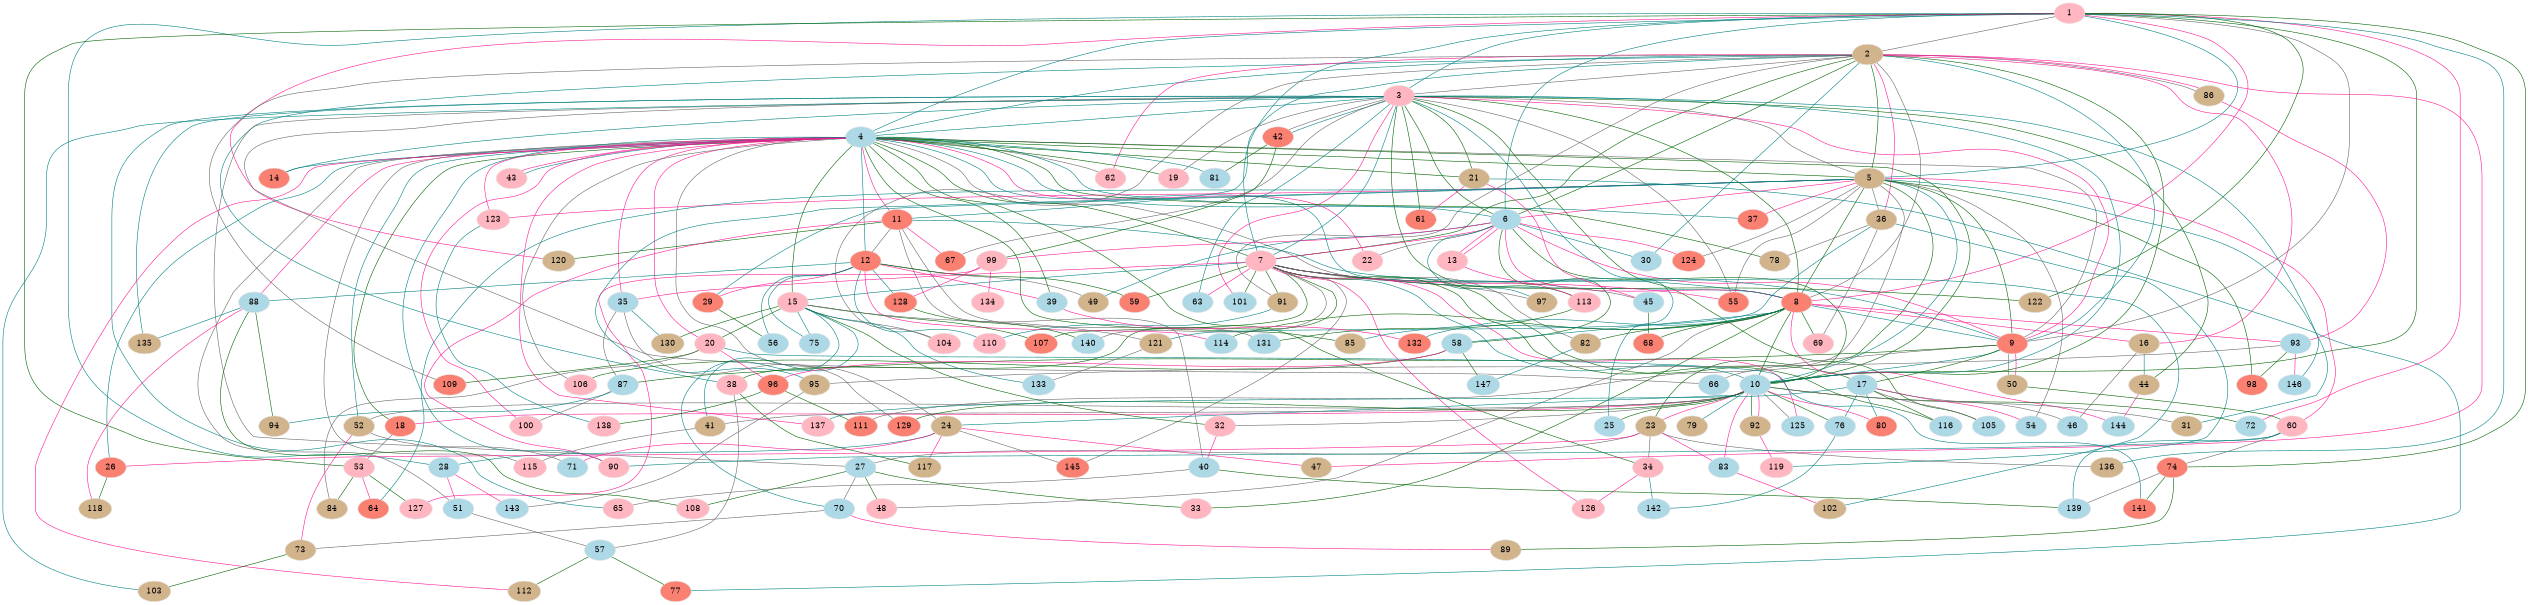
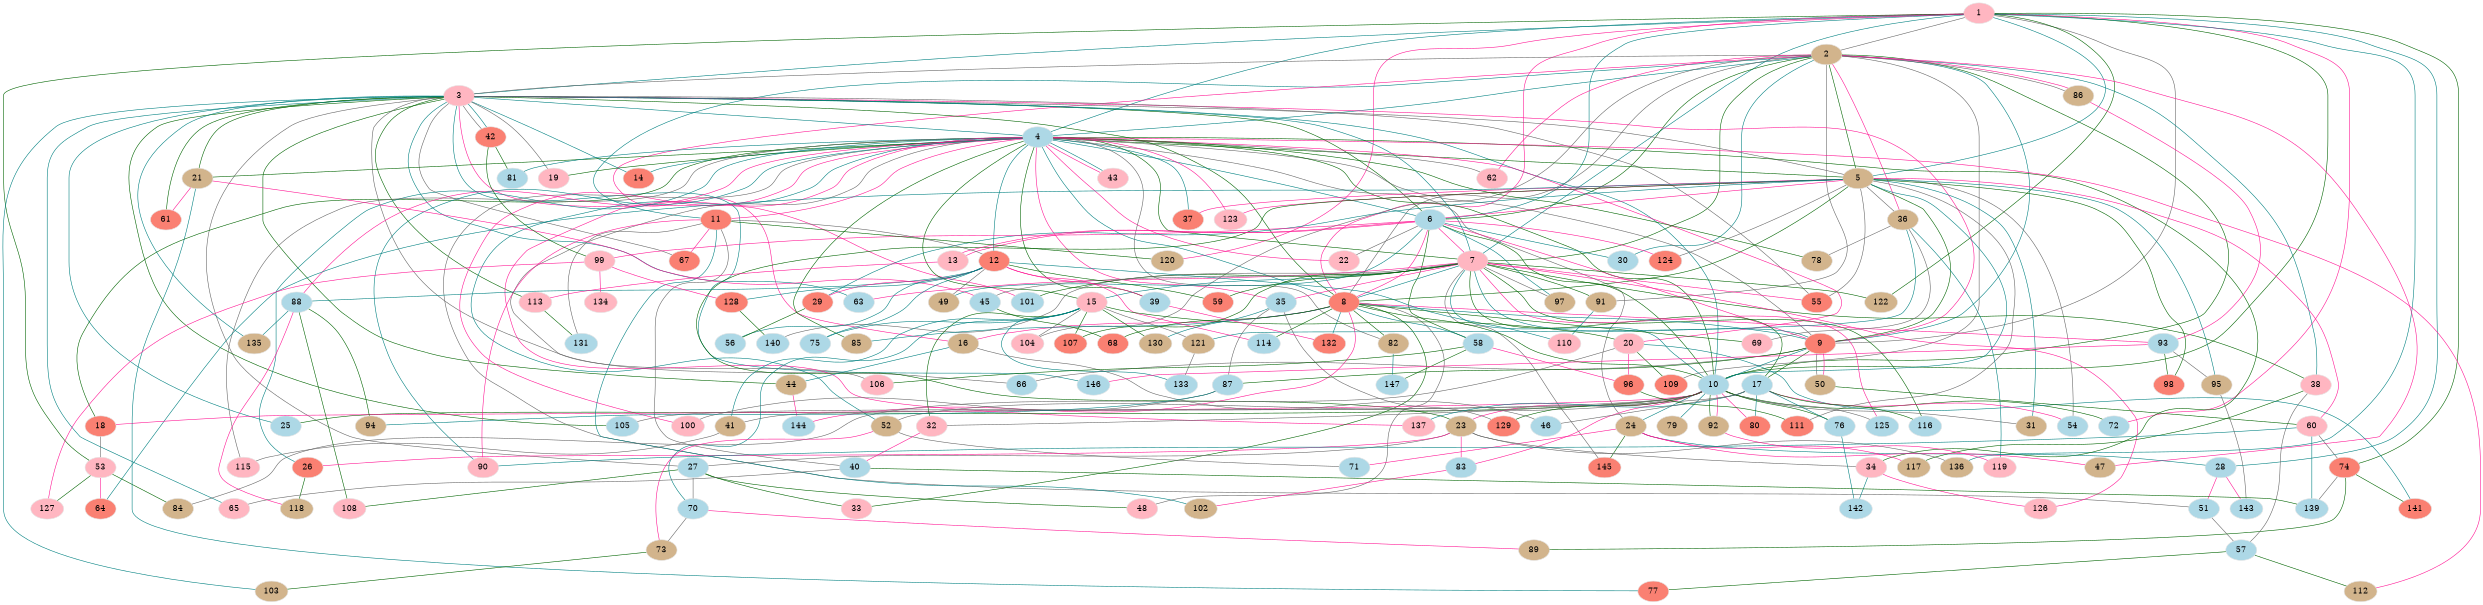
node "138": removed
edge "24" -- "145": color gray40 -> darkgreen
